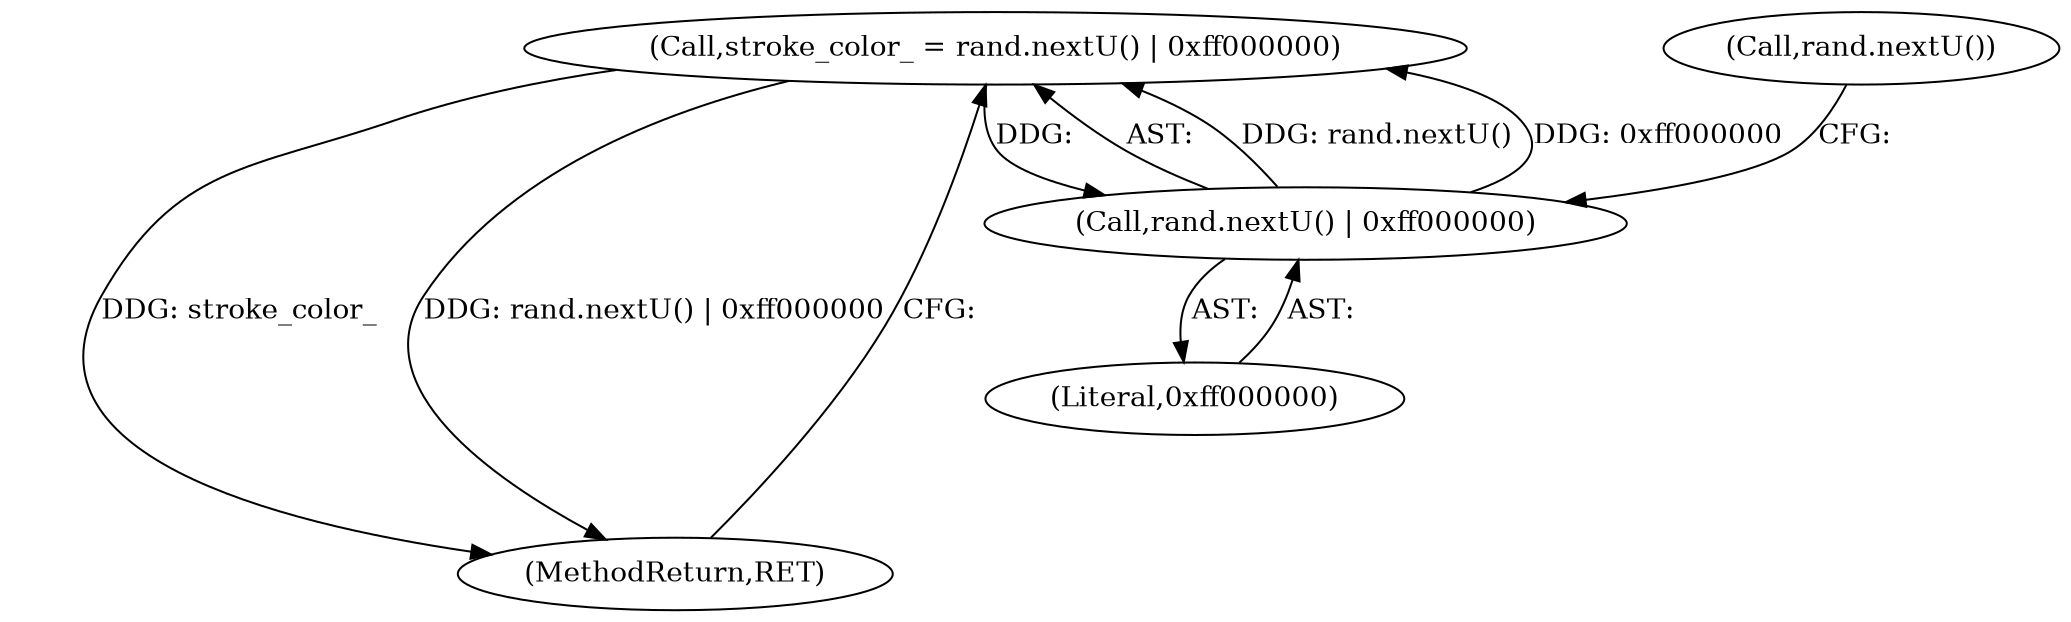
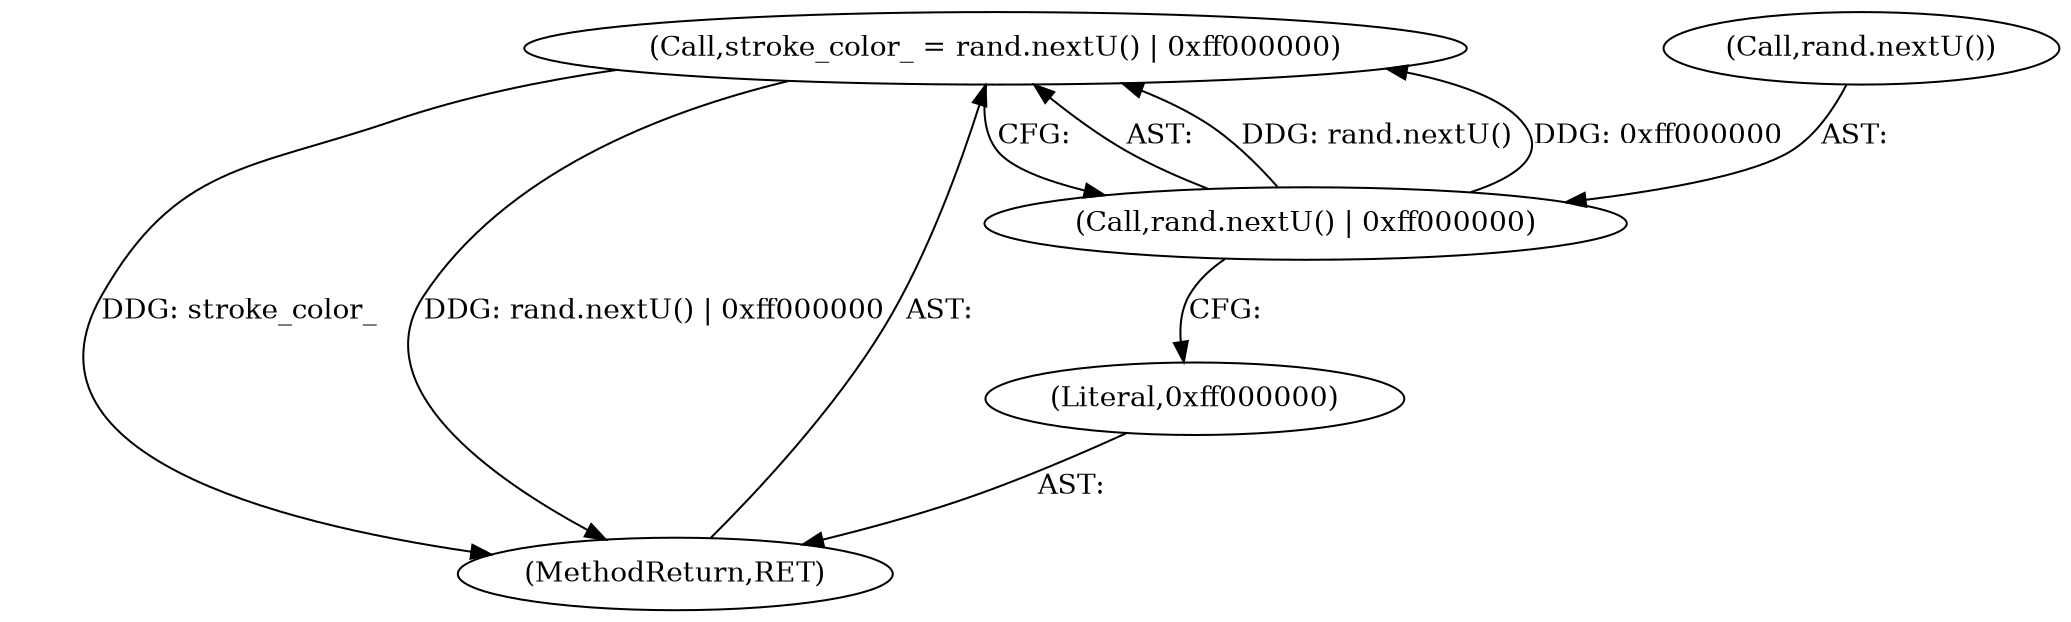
edge "(Call,stroke_color_ = rand.nextU() | 0xff000000)" -> "(Call,rand.nextU() | 0xff000000)": label "DDG: " -> "CFG: "
edge "(Call,rand.nextU())" -> "(Call,rand.nextU() | 0xff000000)": label "CFG: " -> "AST: "
edge "(MethodReturn,RET)" -> "(Call,stroke_color_ = rand.nextU() | 0xff000000)": label "CFG: " -> "AST: "
edge "(Call,rand.nextU() | 0xff000000)" -> "(Literal,0xff000000)": label "AST: " -> "CFG: "
edge "(Literal,0xff000000)" -> "(Call,rand.nextU() | 0xff000000)": now "(Literal,0xff000000)" -> "(MethodReturn,RET)"
